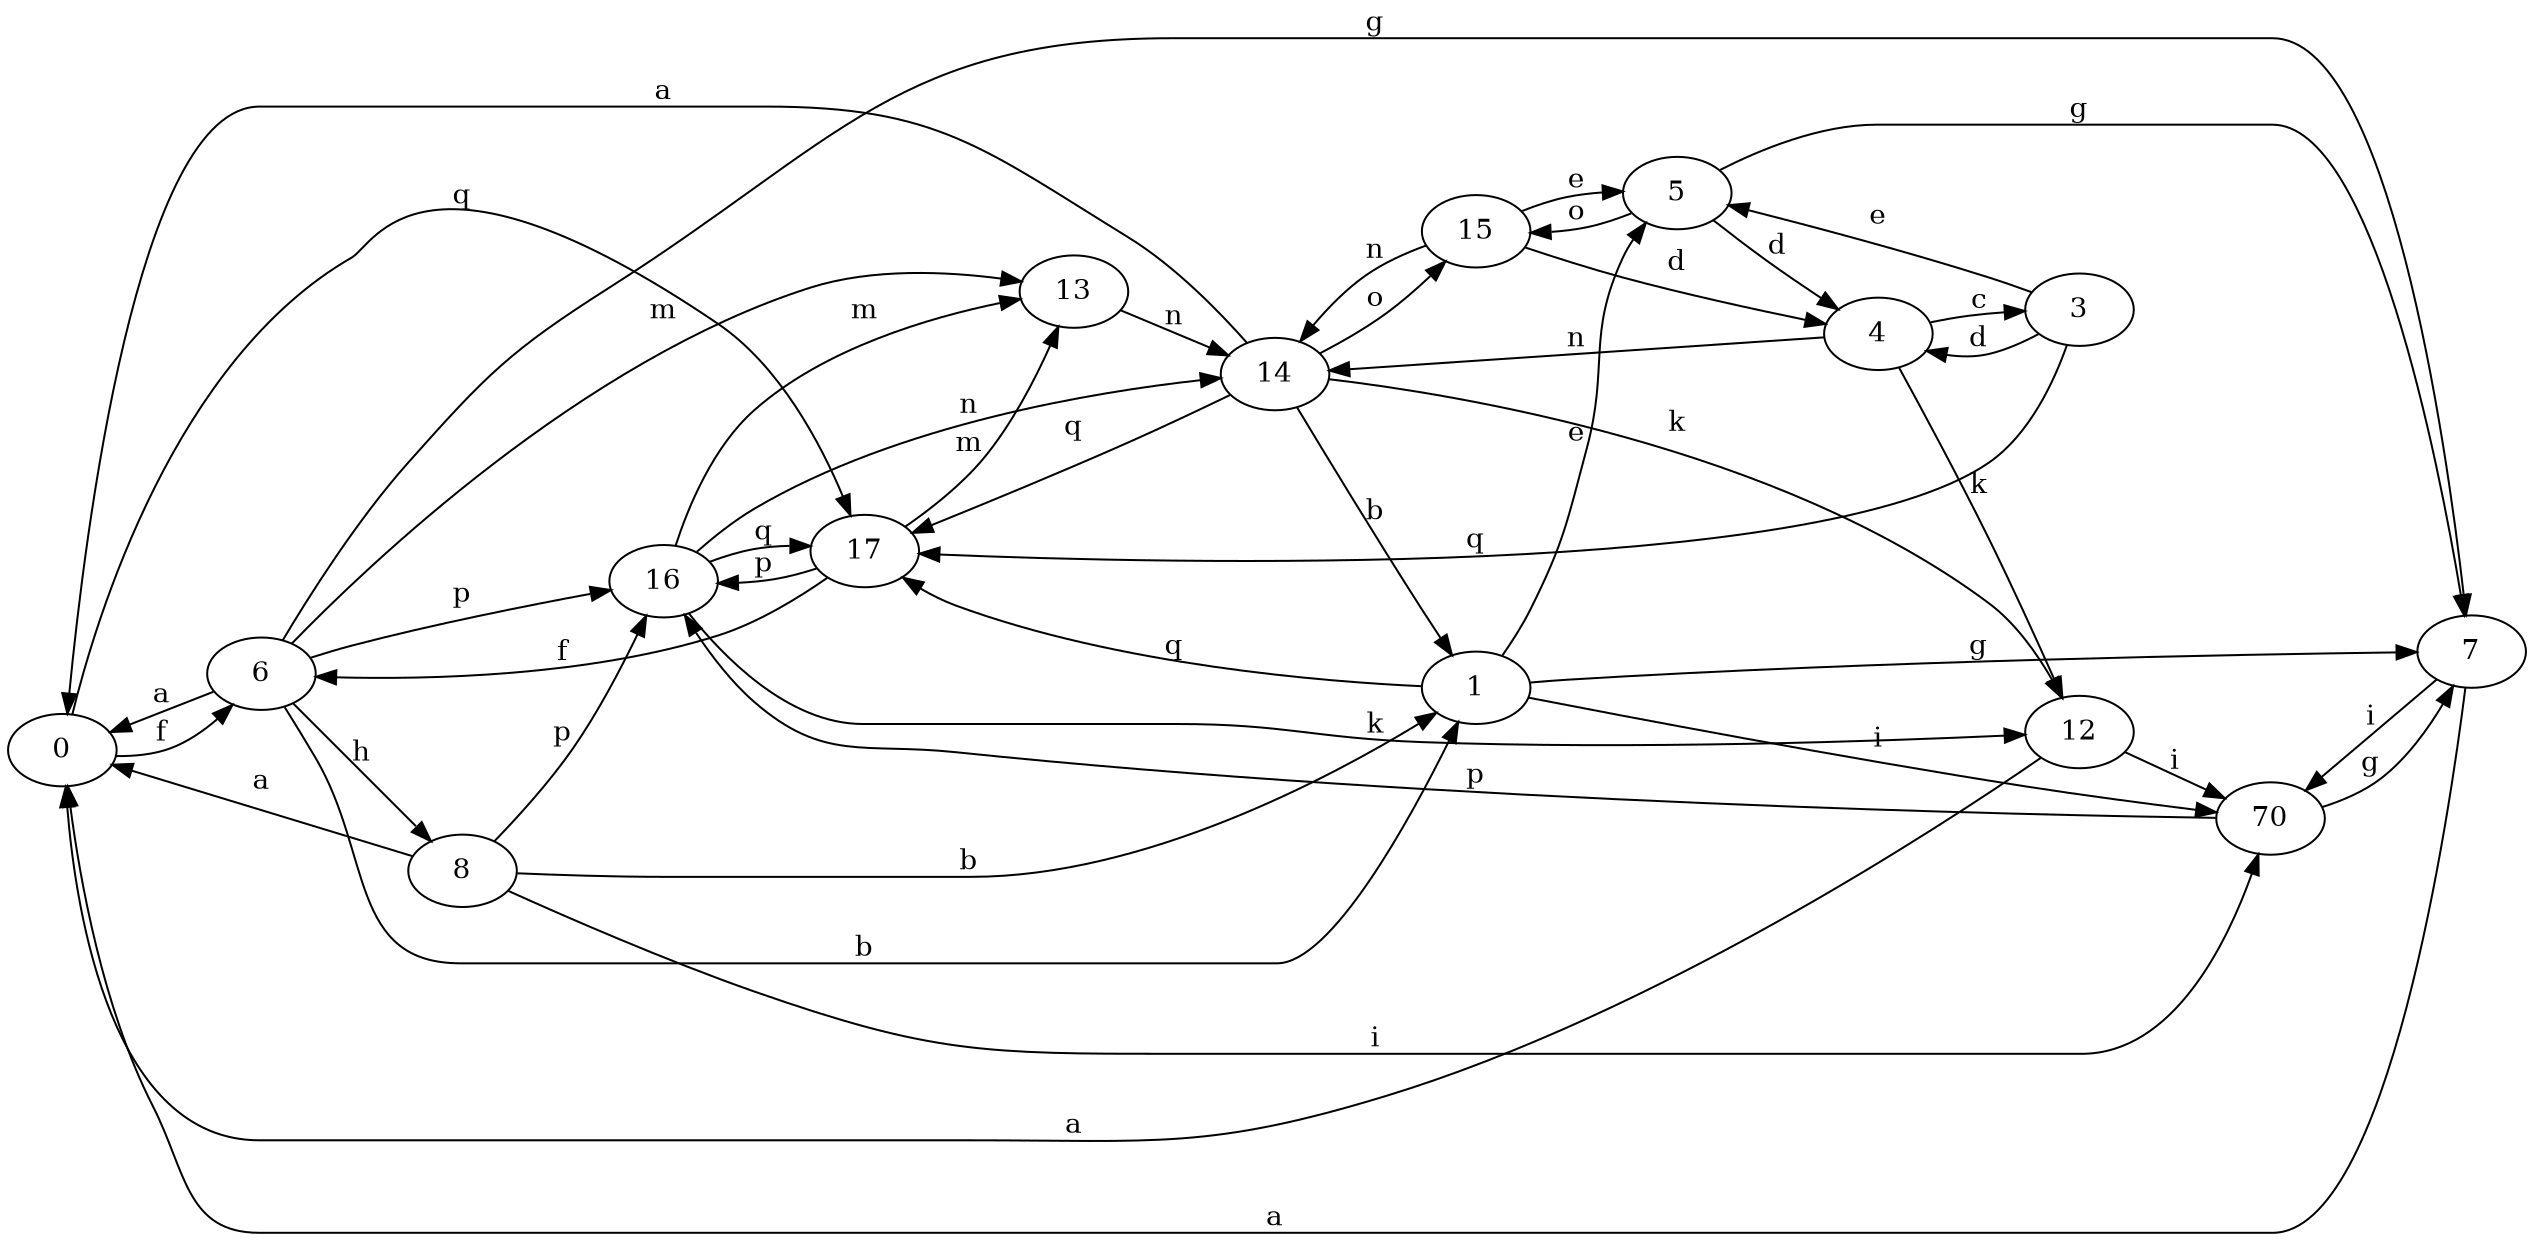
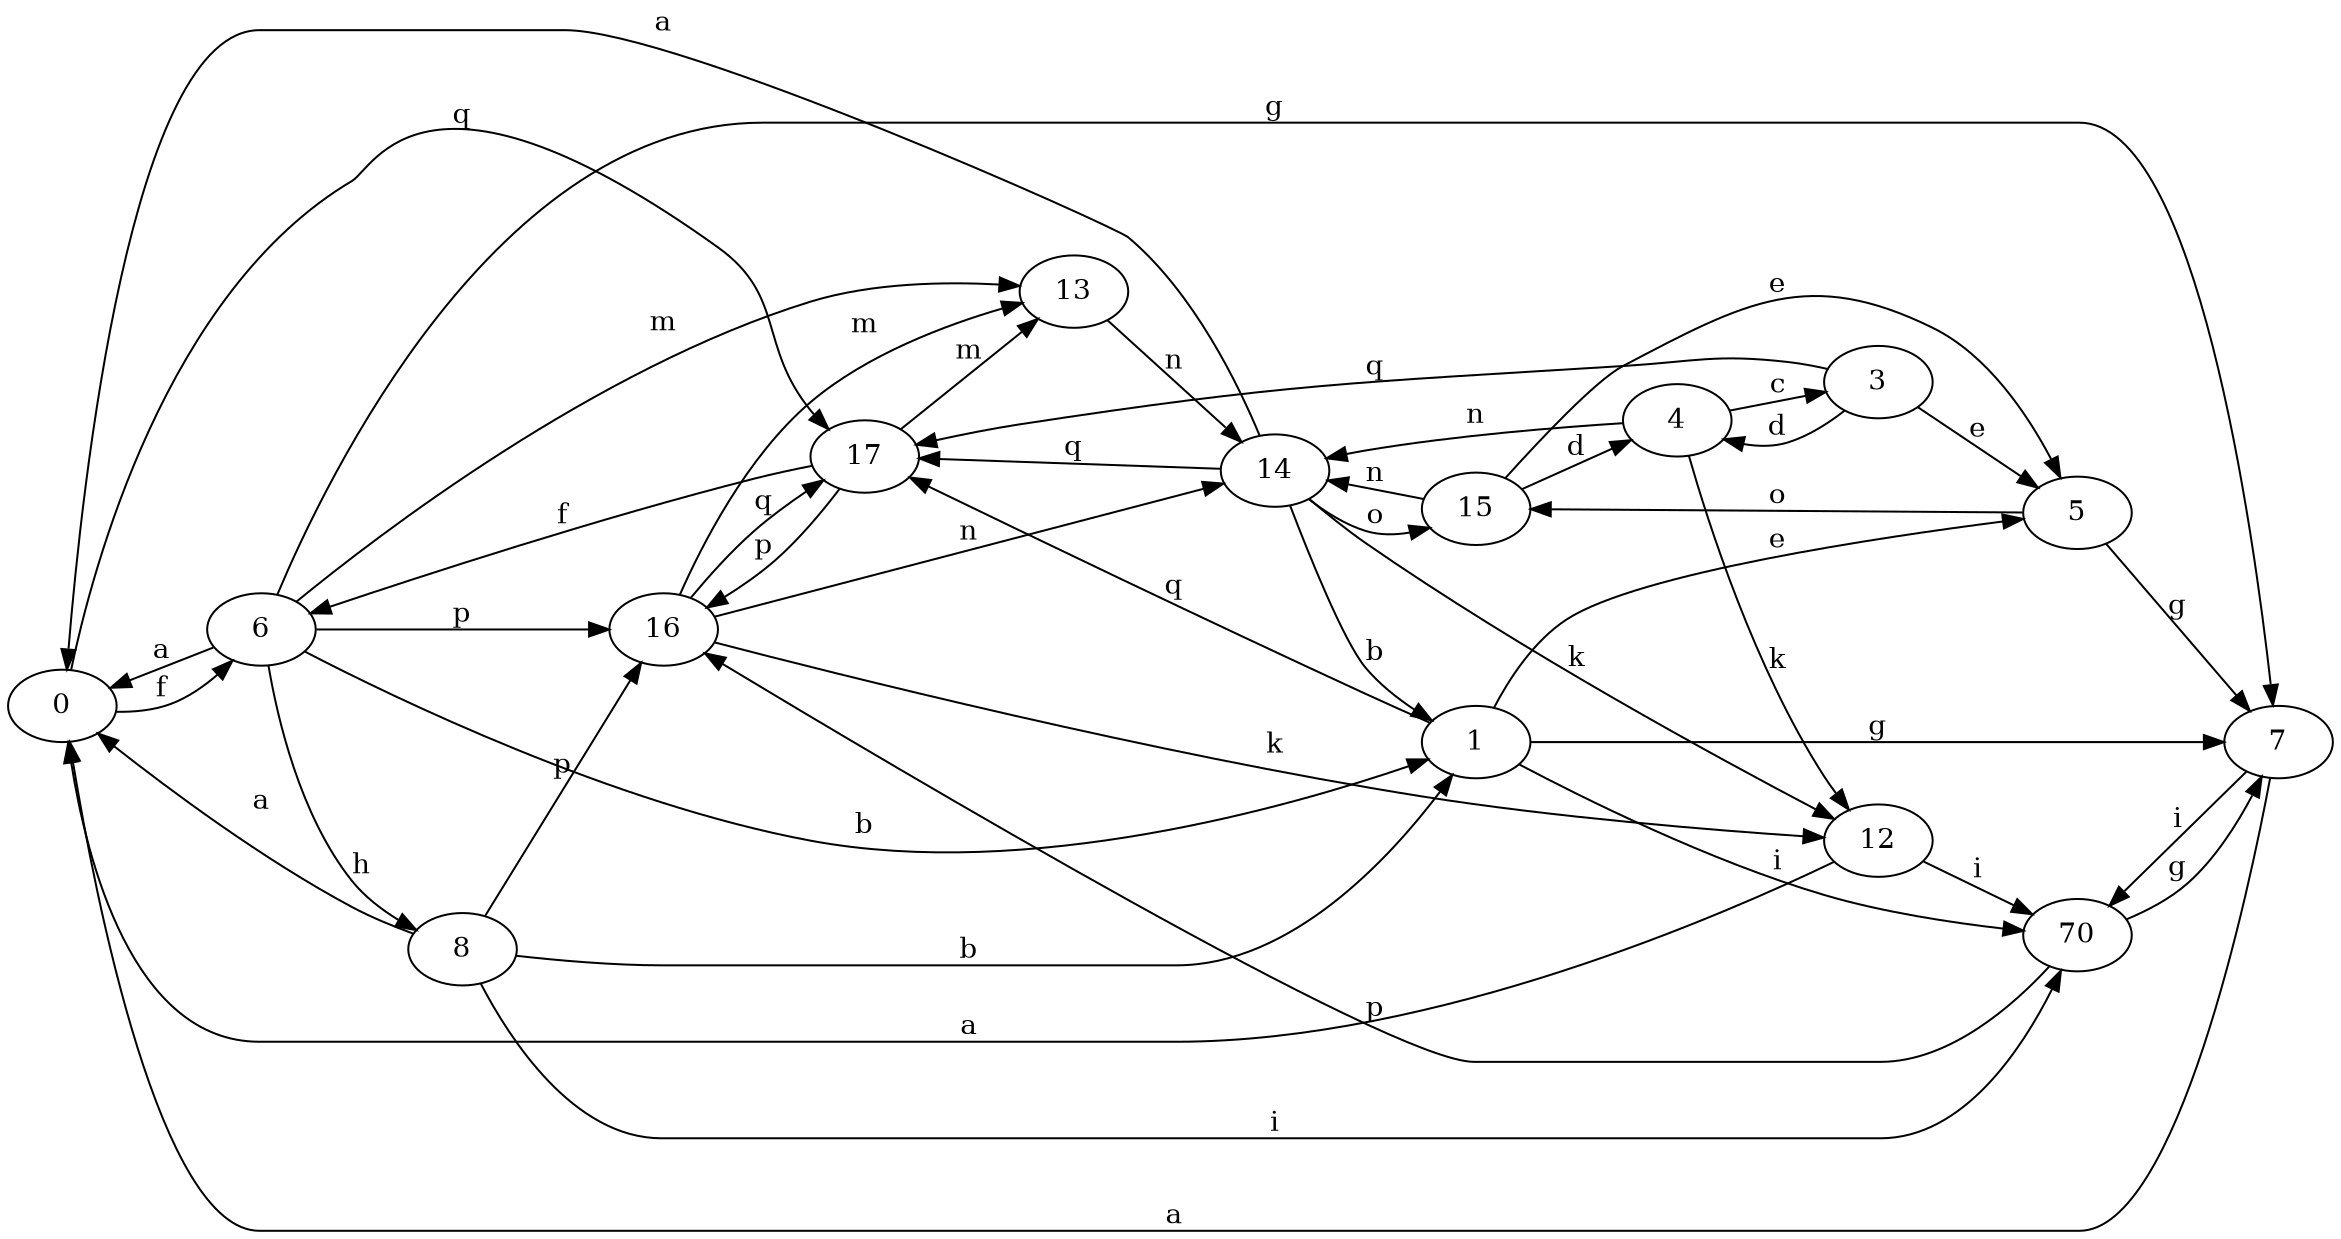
edge "5" -> "4": removed, label "d"
